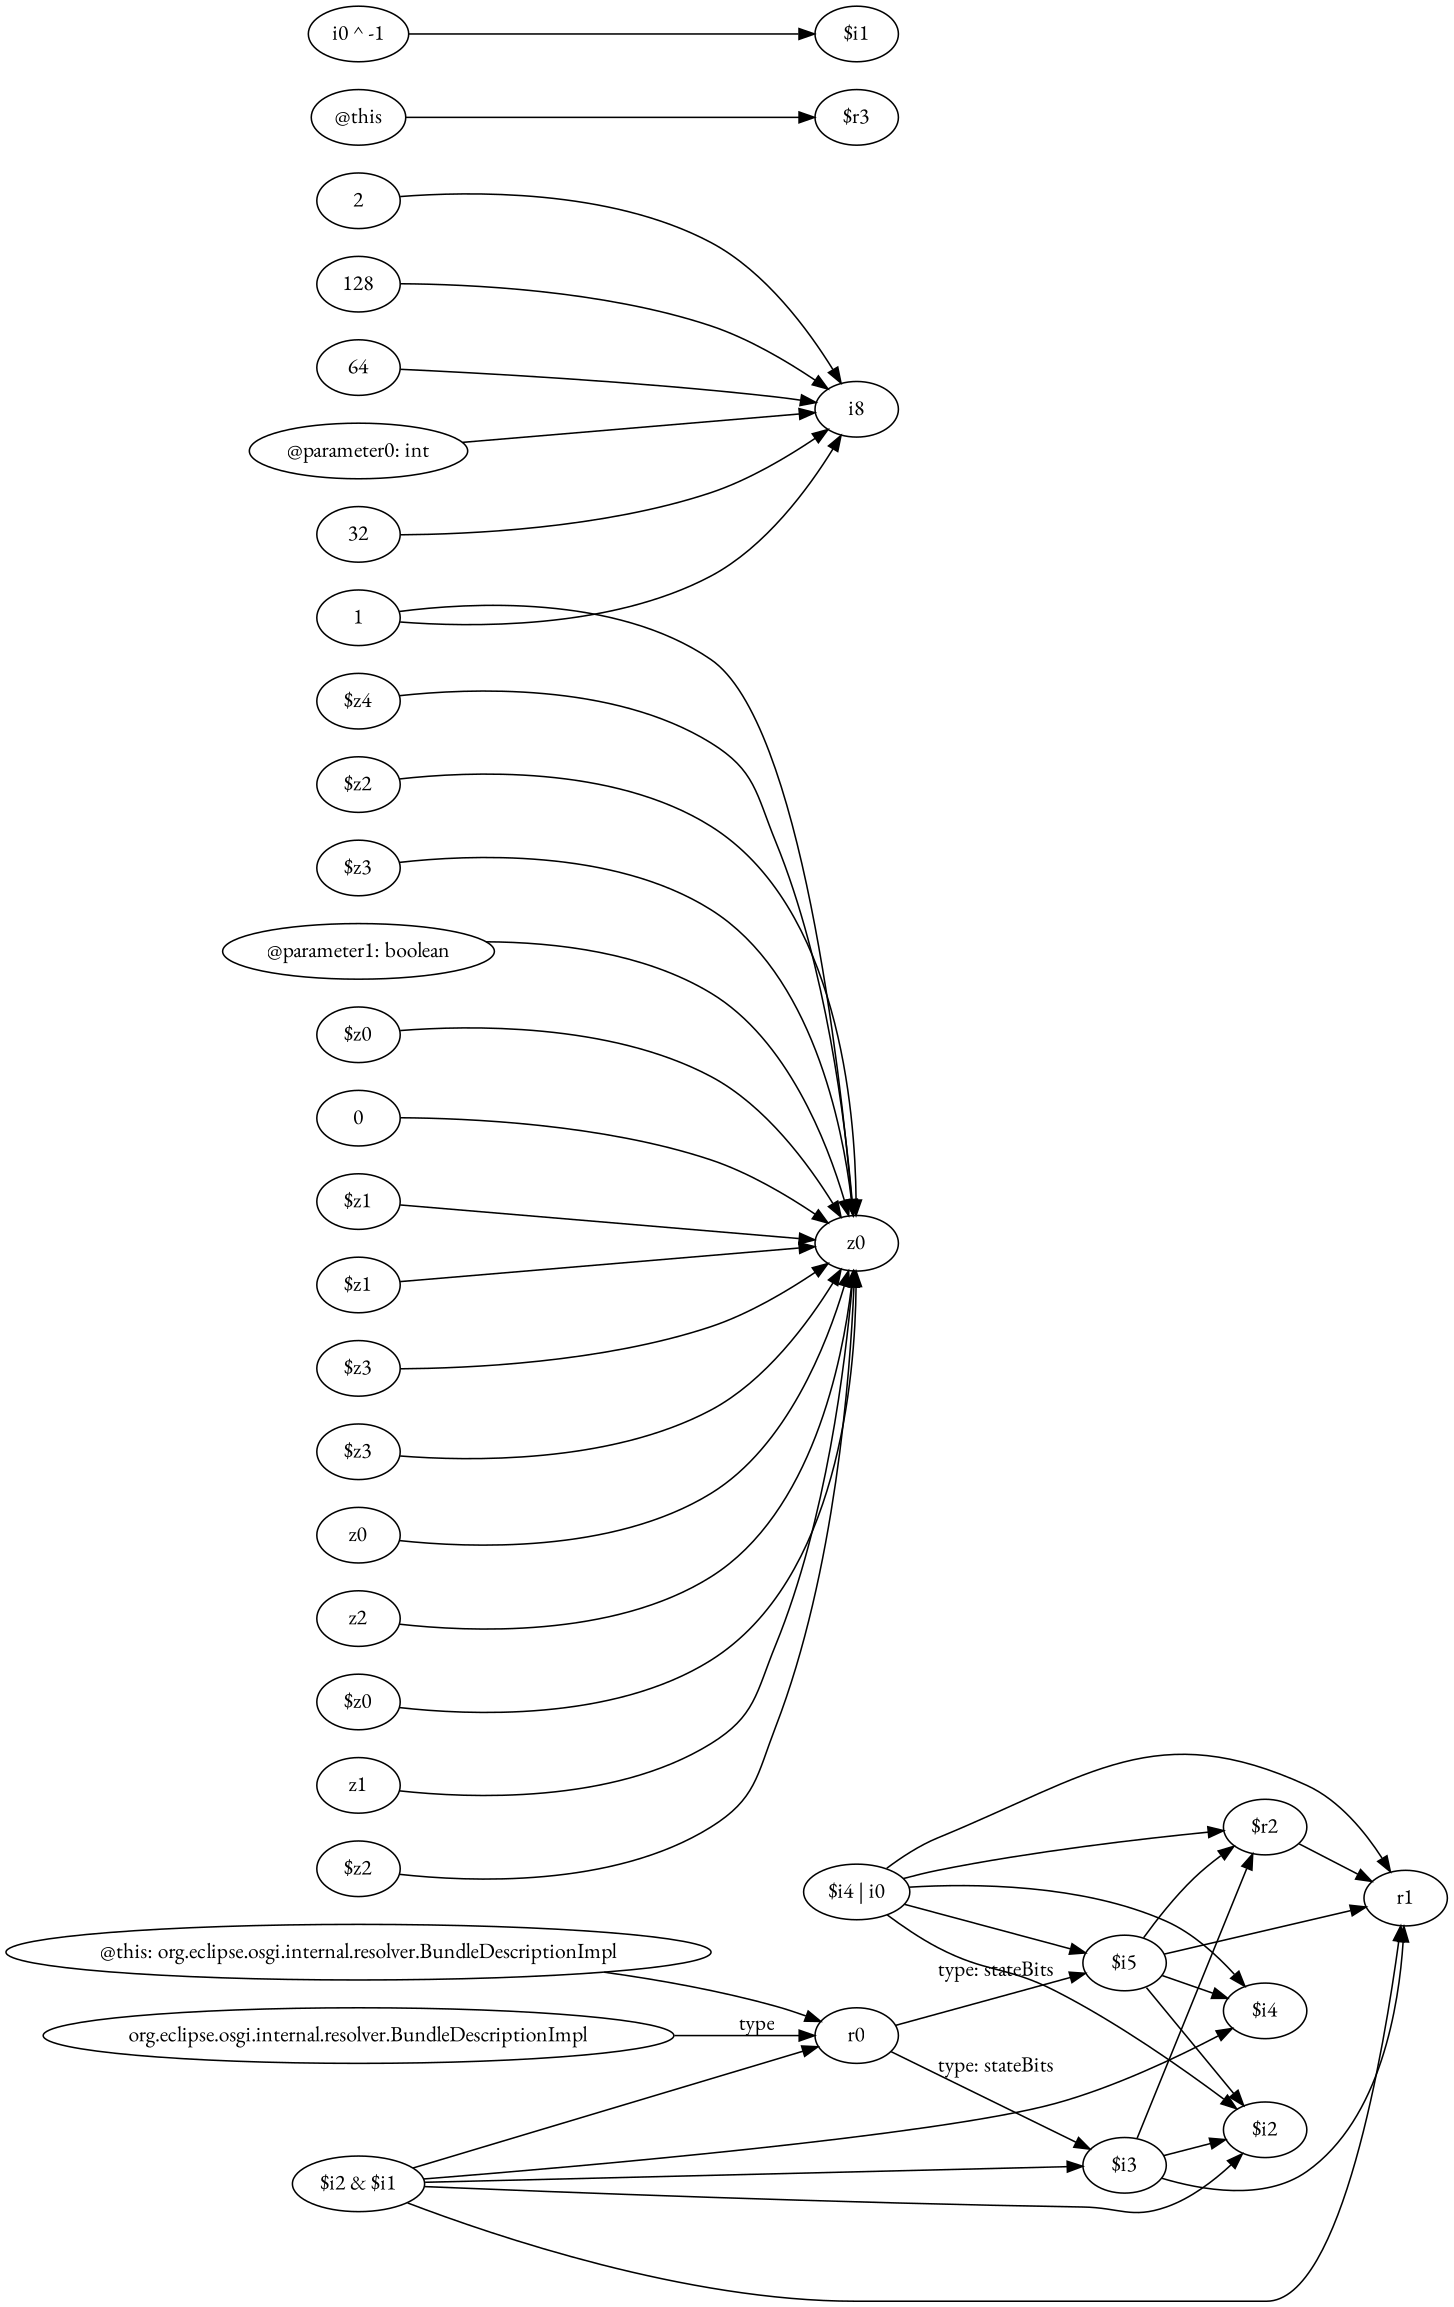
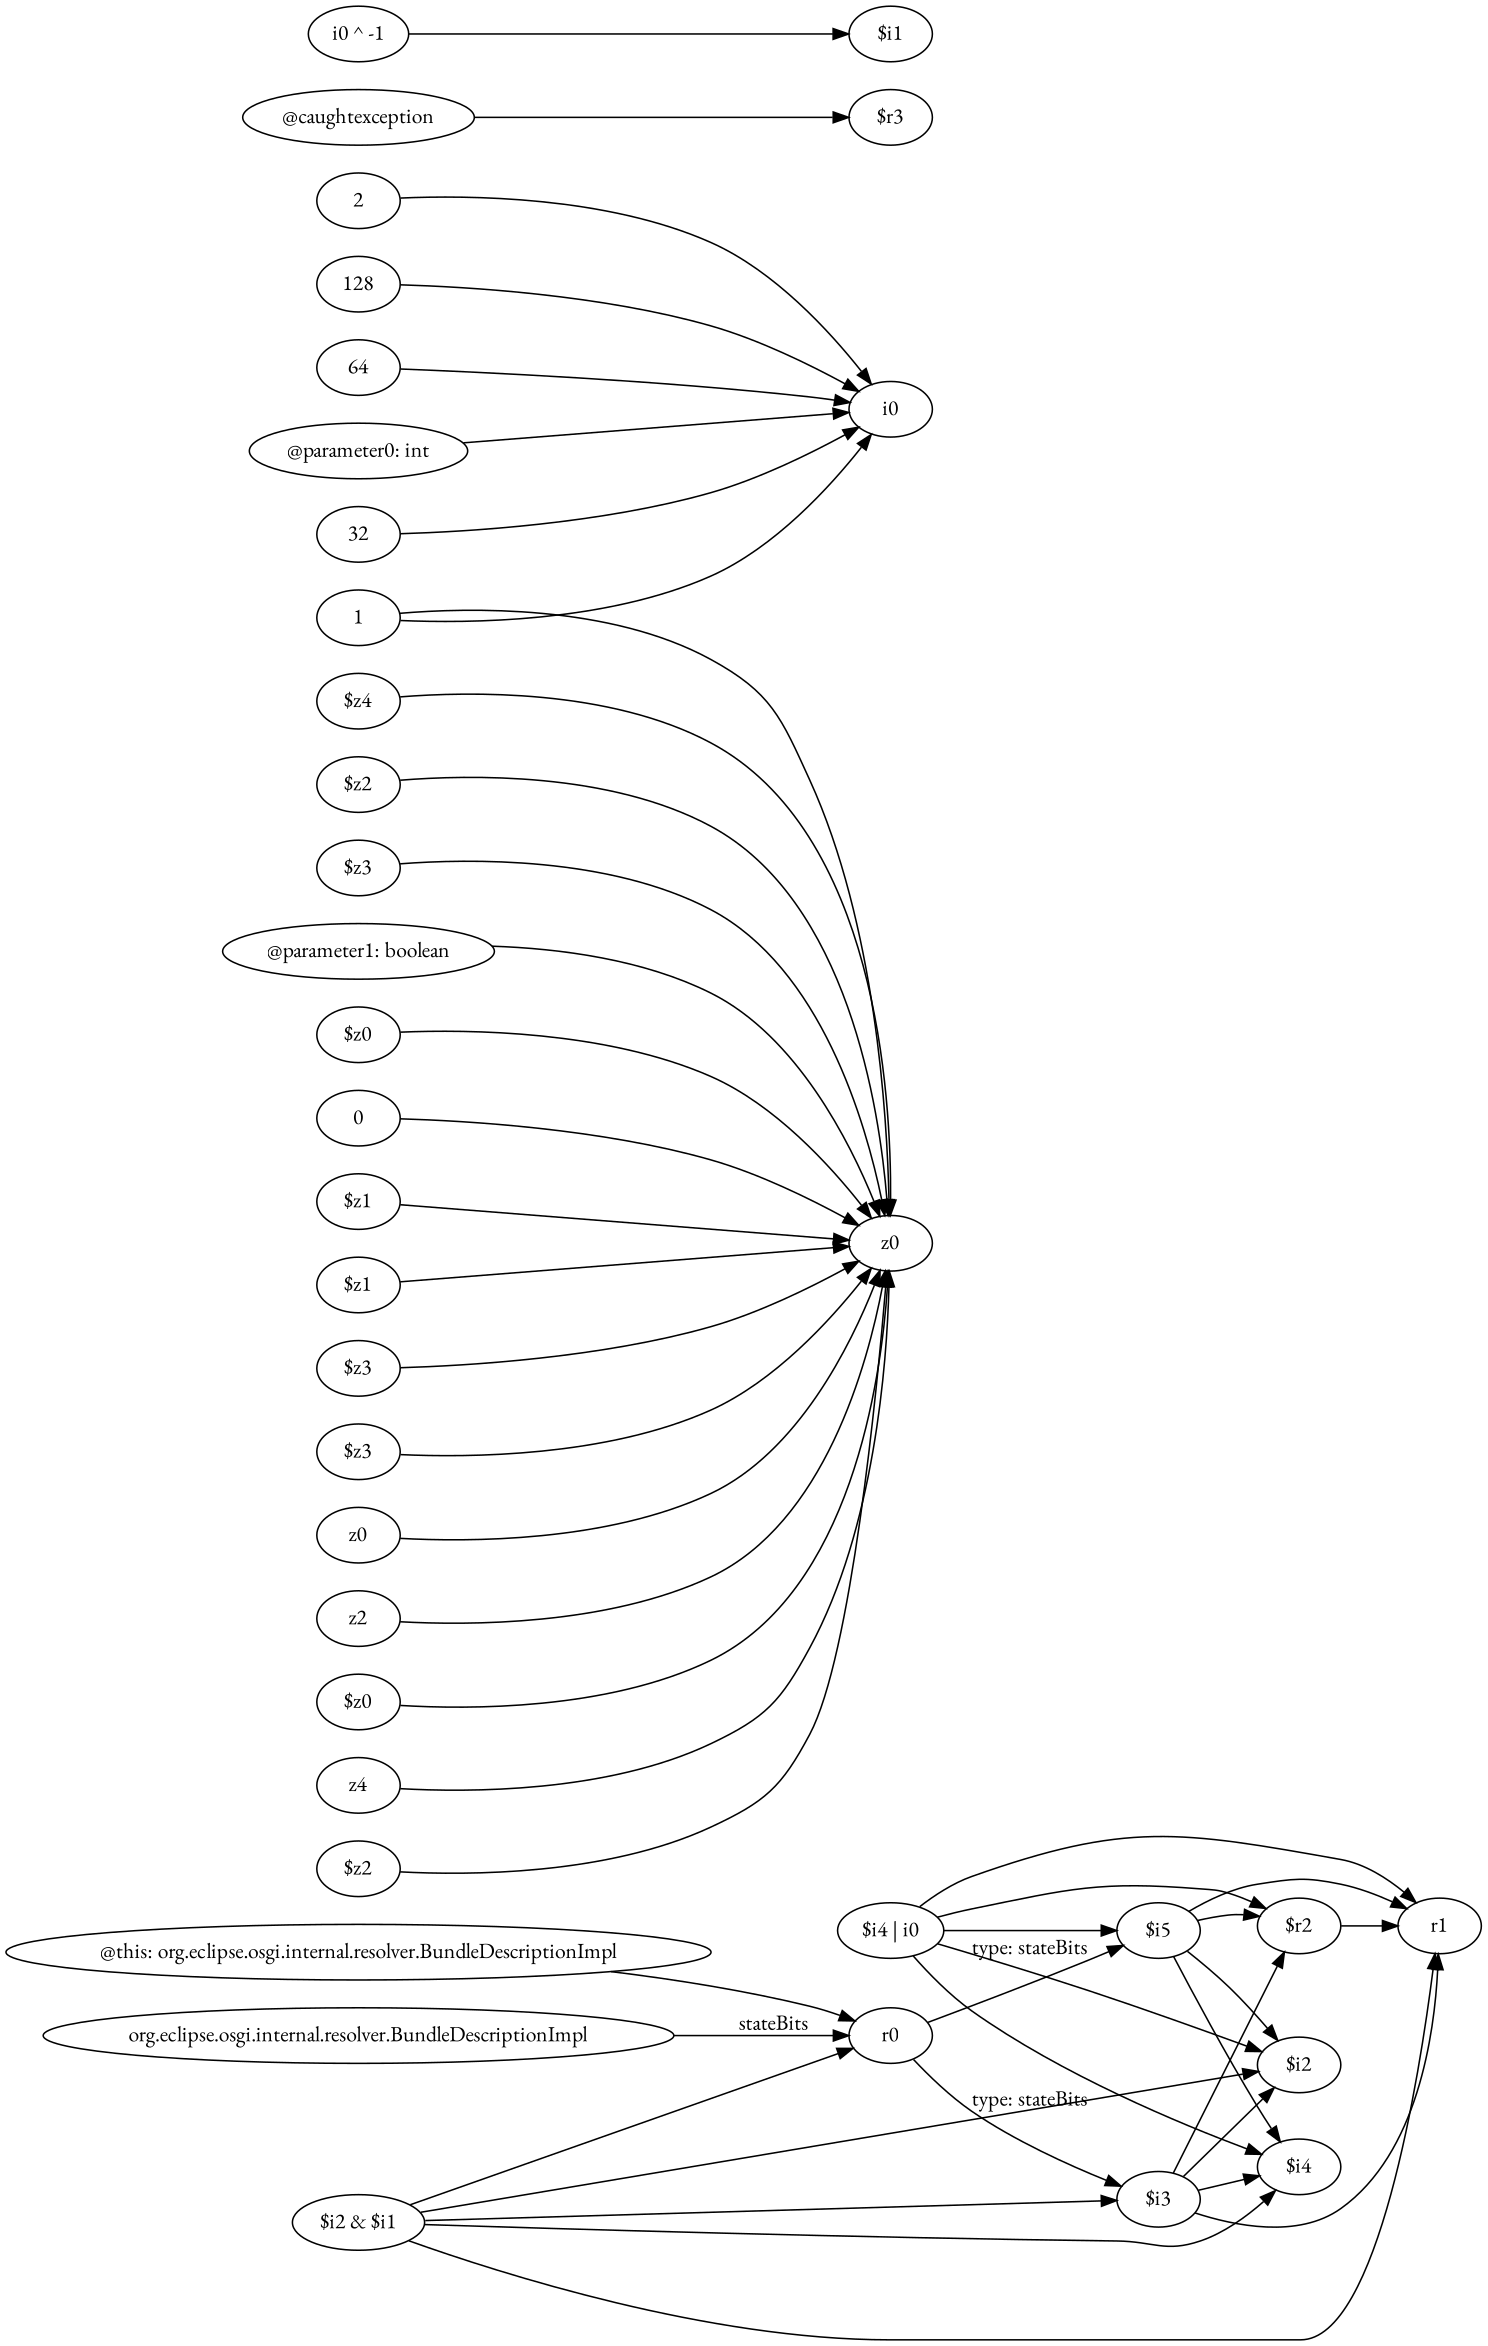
node "@this": label "@this" -> "@caughtexception"
node "i8": label "i8" -> "i0"
node "z1": label "z1" -> "z4"
edge "org.eclipse.osgi.internal.resolver.BundleDescriptionImpl" -> "r0": label "type" -> "stateBits"
edge "$i3" -> "$i4": added
